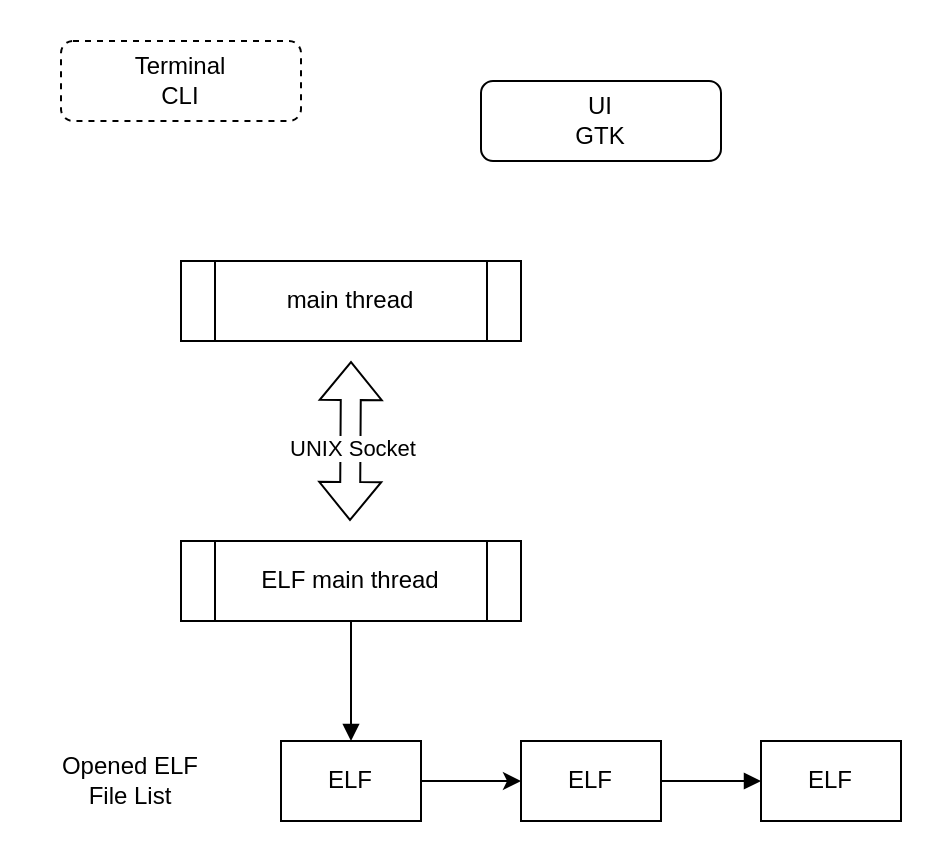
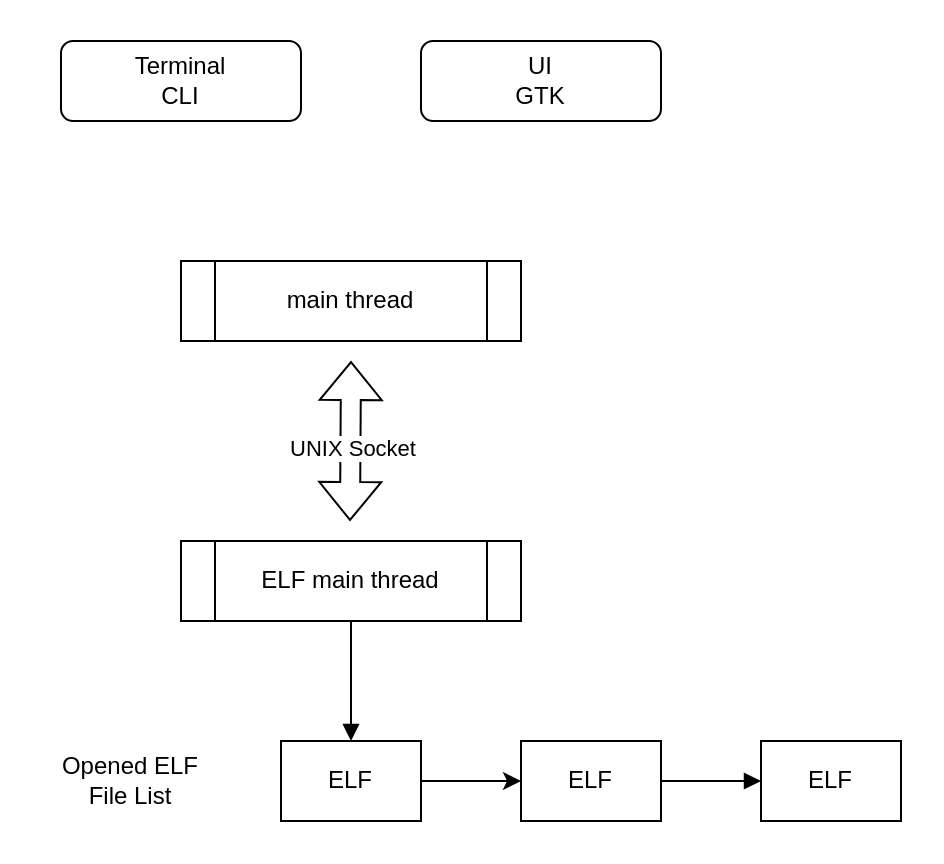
node "Terminal CLI": style dashed -> solid
node "UI GTK": moved (601, 121) -> (541, 81)
